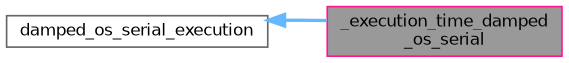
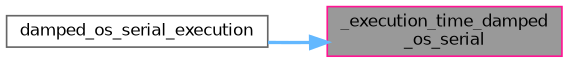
edge "_execution_time_damped _os_serial" -> "damped_os_serial_execution": reversed
